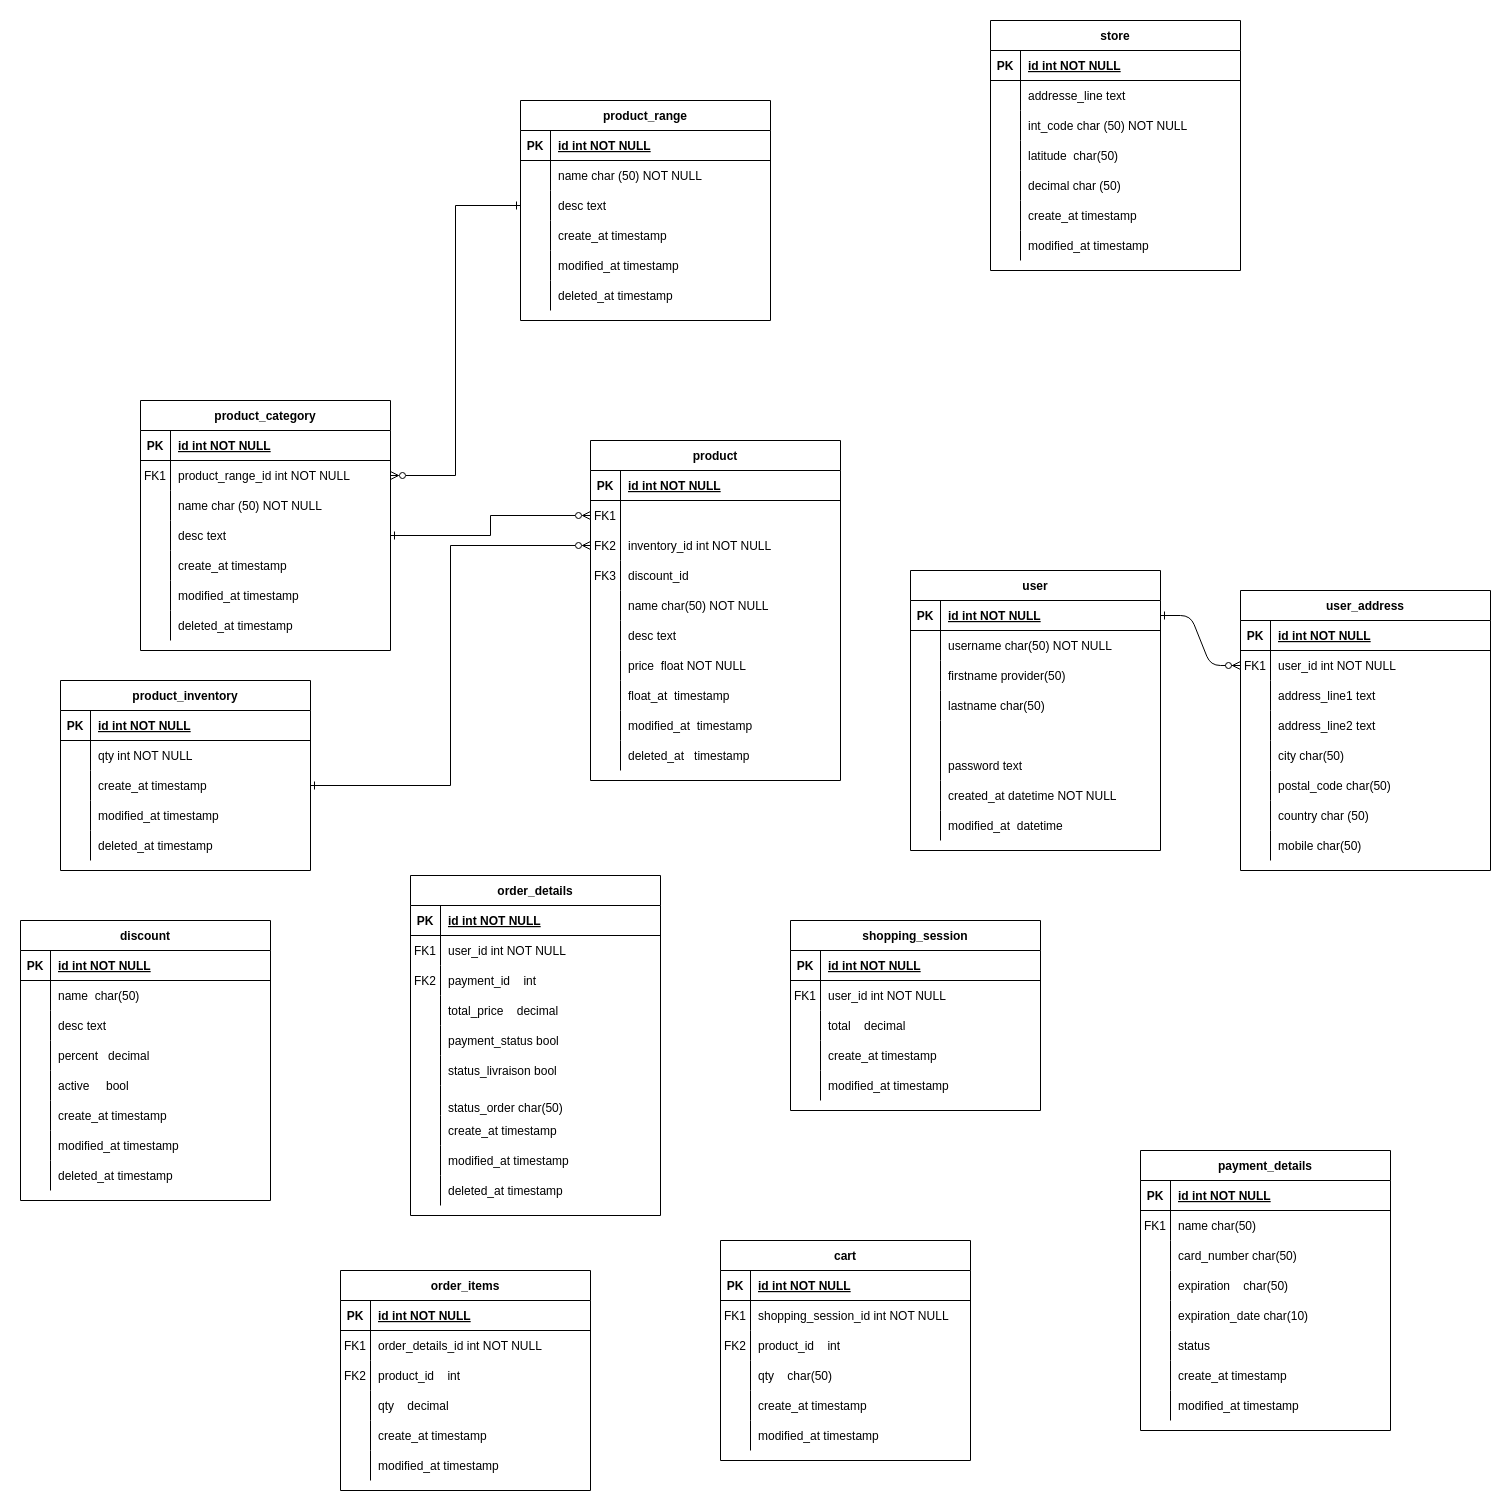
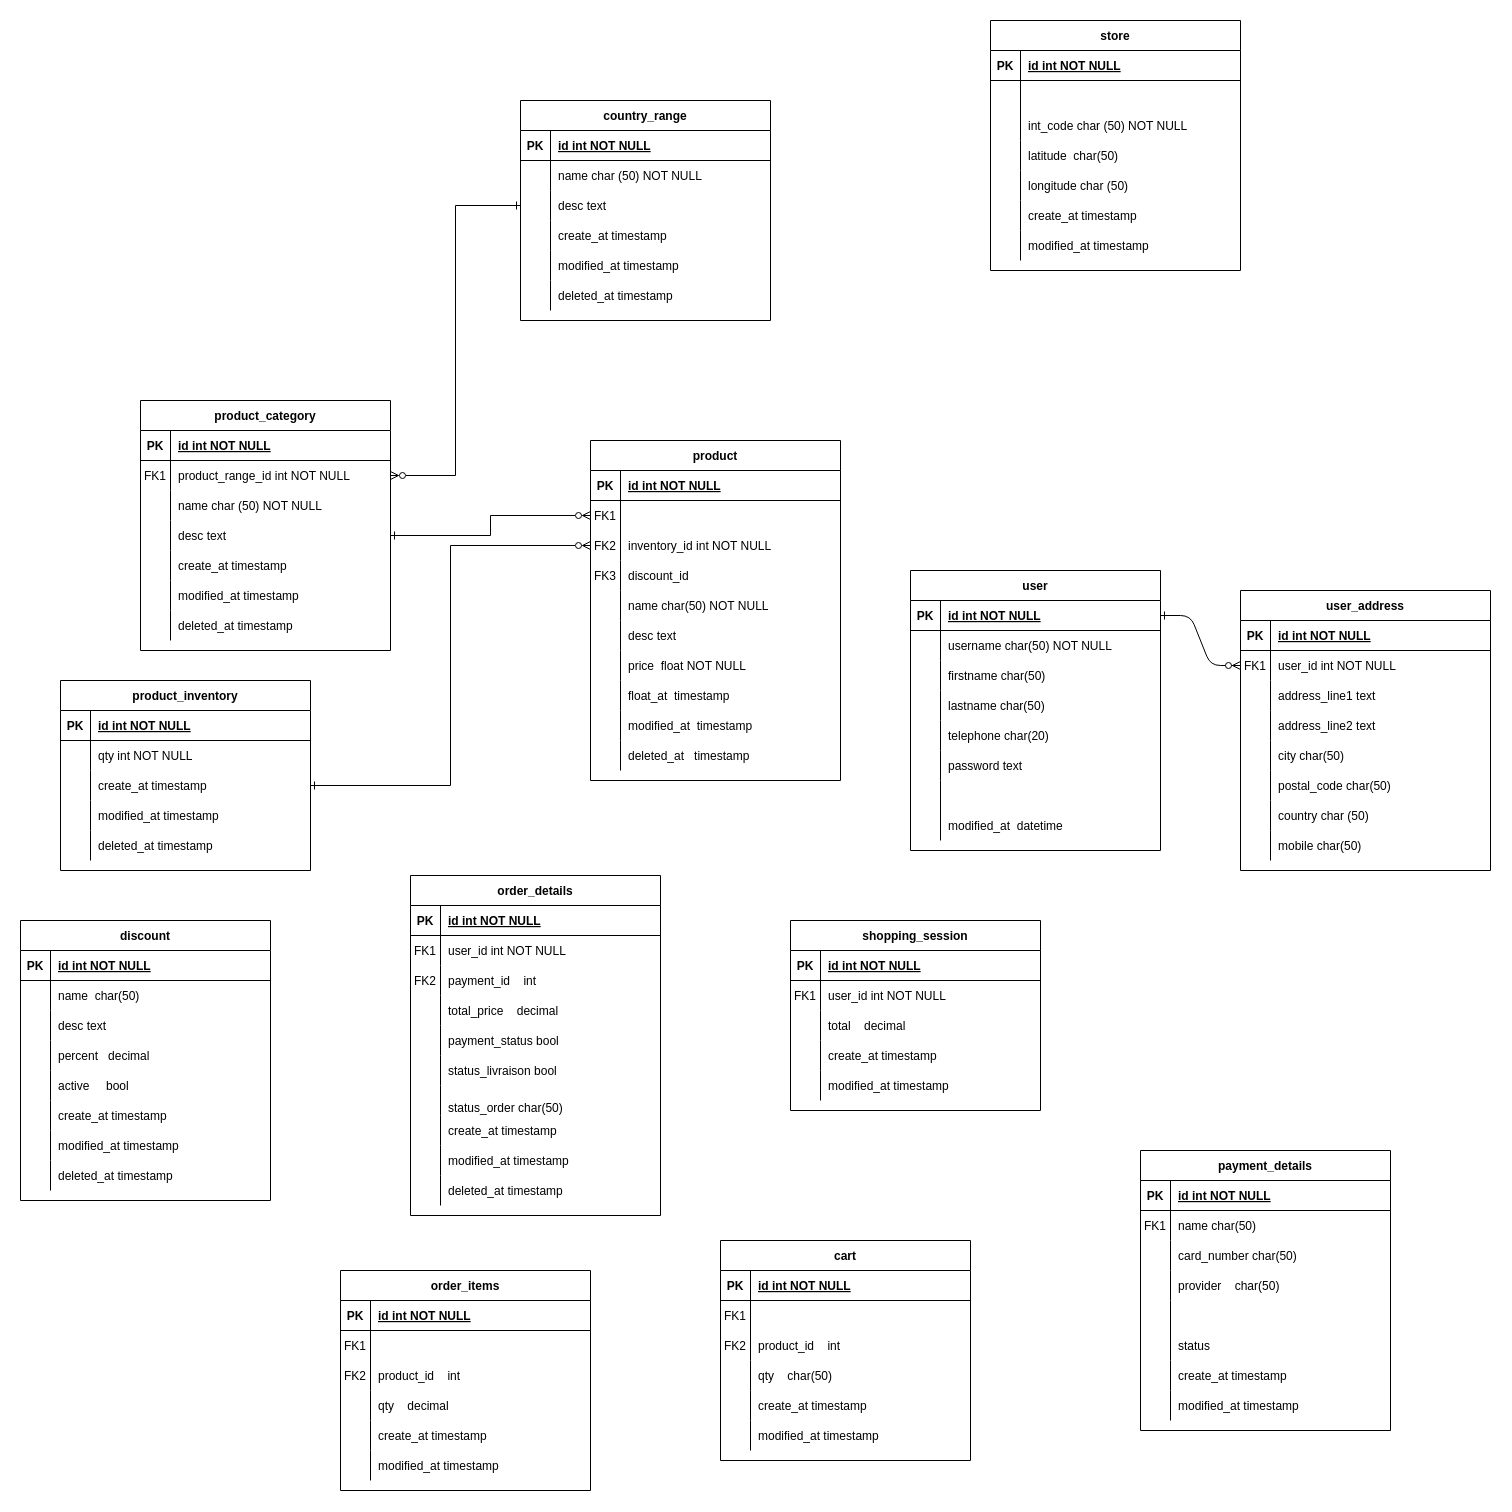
node "addresse_line text": removed
node "product_range": label "product_range" -> "country_range"
node "decimal char (50)": label "decimal char (50)" -> "longitude char (50)"
node "firstname provider(50)": label "firstname provider(50)" -> "firstname char(50)"
node "telephone char(20)": added
node "created_at datetime NOT NULL": removed
node "expiration char(50)": label "expiration char(50)" -> "provider char(50)"
node "shopping_session_id int NOT NULL": removed
node "expiration_date char(10)": removed
node "order_details_id int NOT NULL": removed
